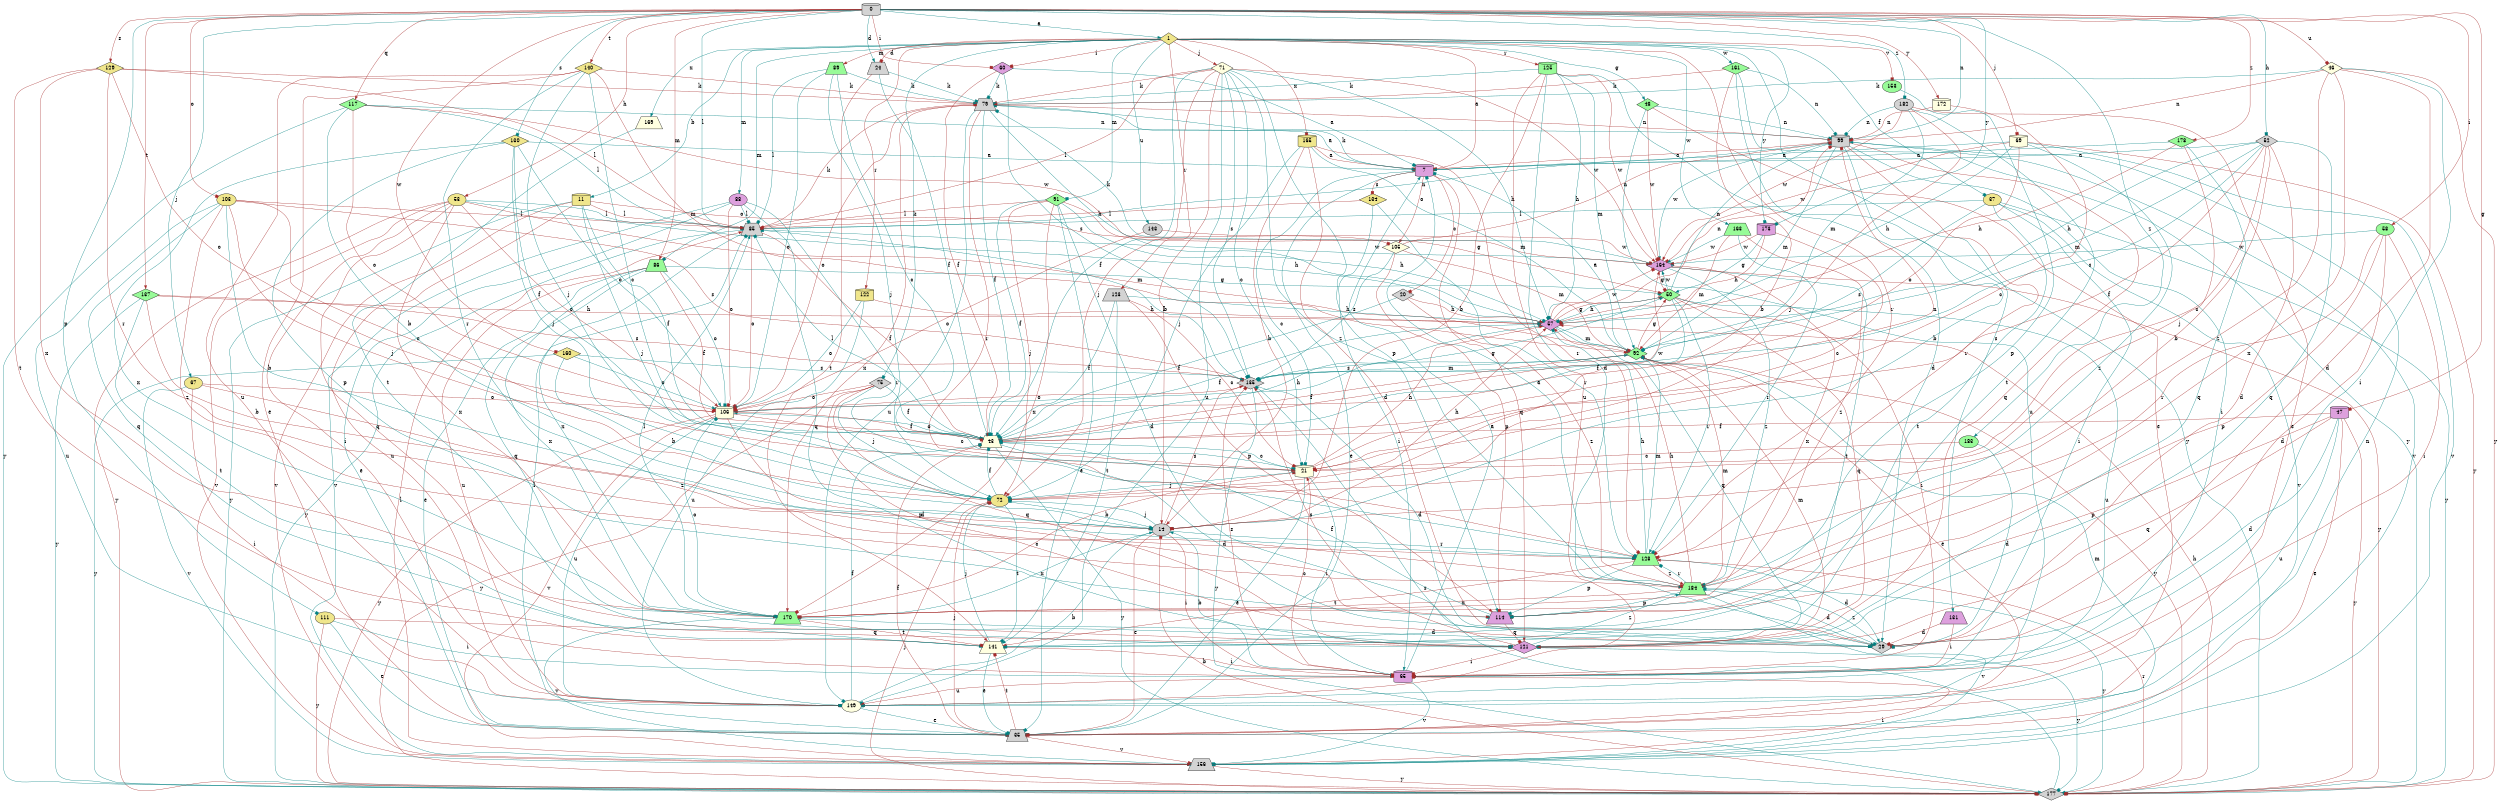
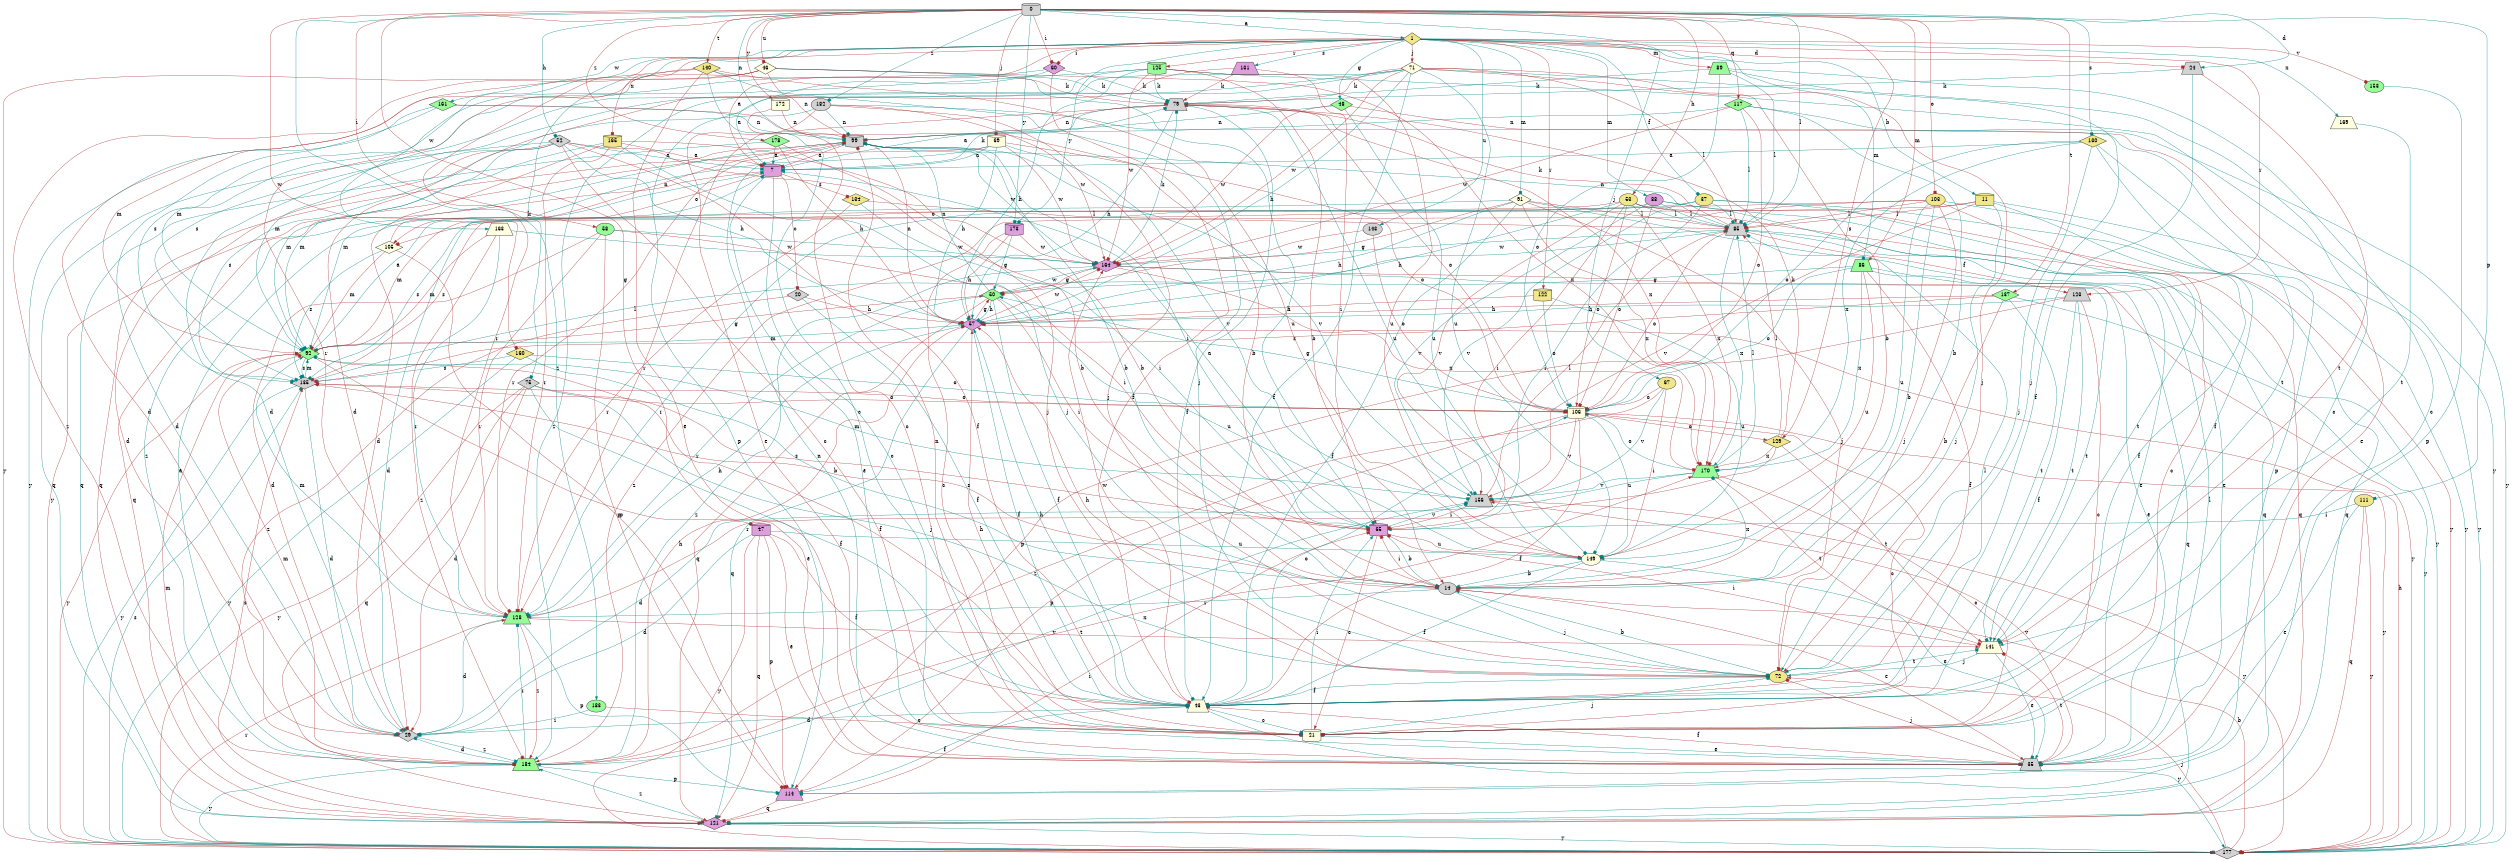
edge "161" -> "79": now "131" -> "79"
node "91": fillcolor palegreen -> lightyellow
node "163": fillcolor palegreen -> lightyellow
edge "129" -> "106": reversed
edge "85" -> "43": now "85" -> "123"
edge "134" -> "128": color teal -> brown
edge "11" -> "149": removed, label "u"
edge "140" -> "128": color teal -> brown
edge "183" -> "29": label "d" -> "i"
